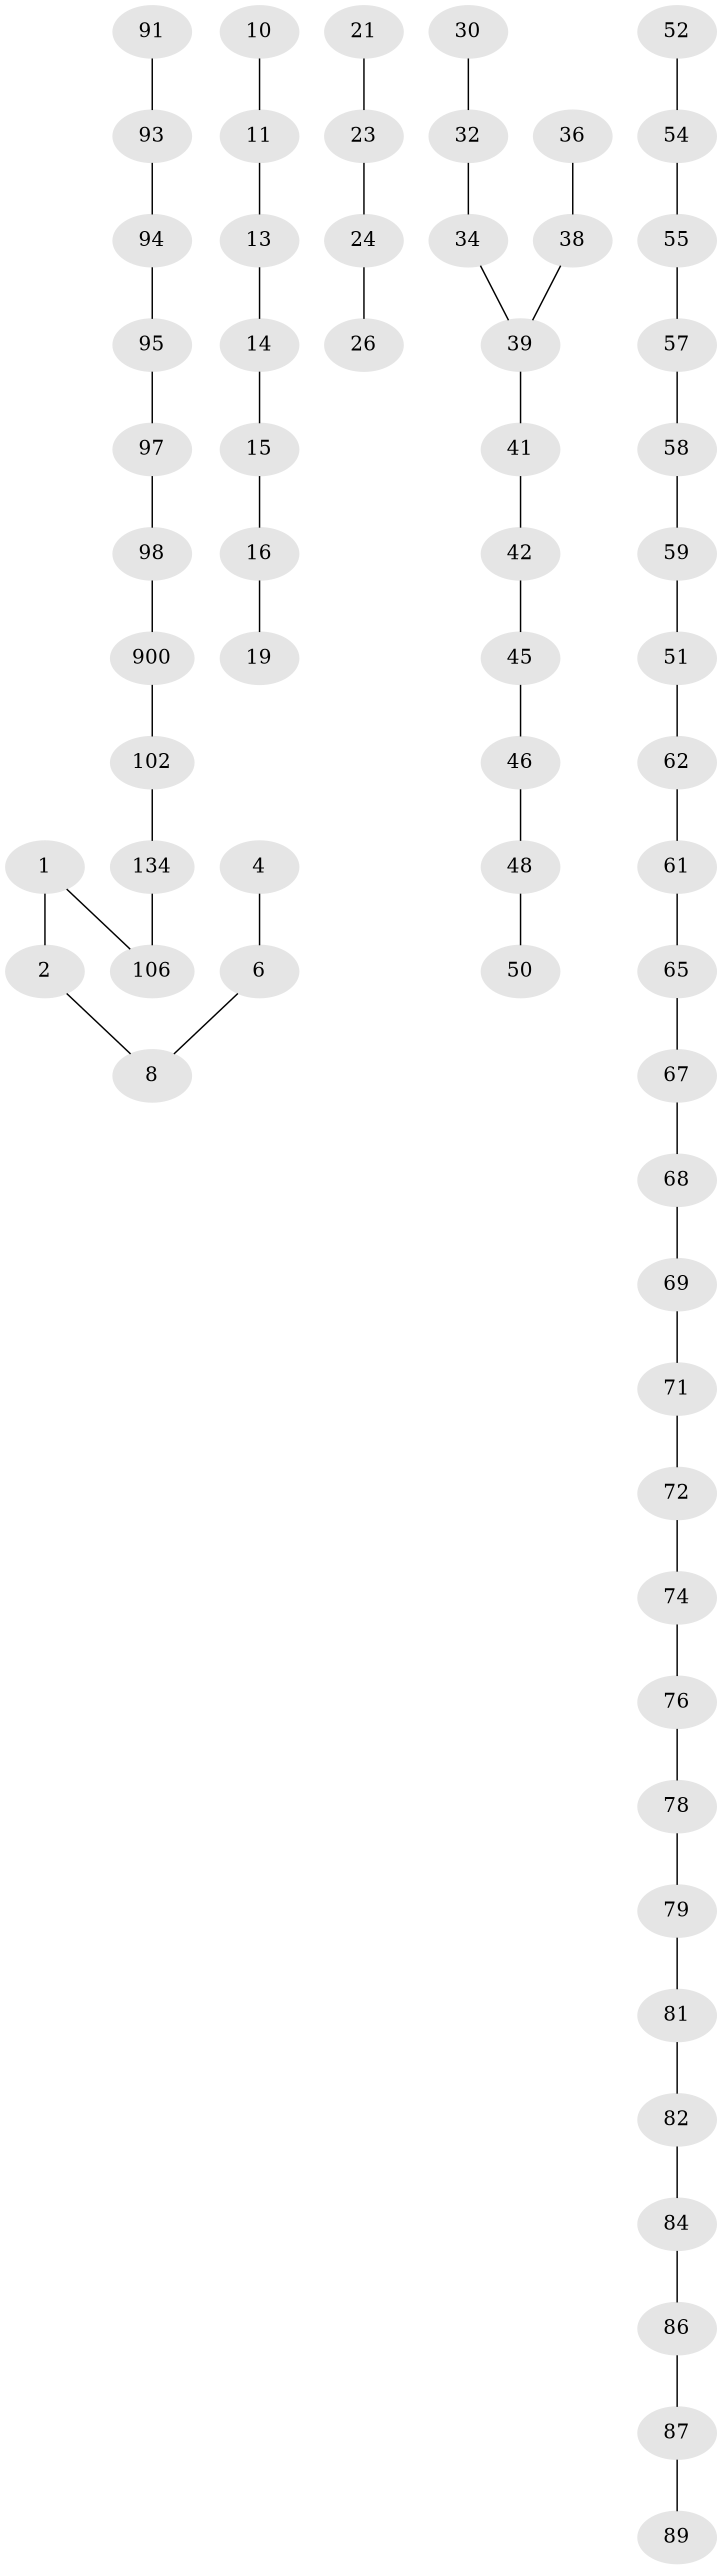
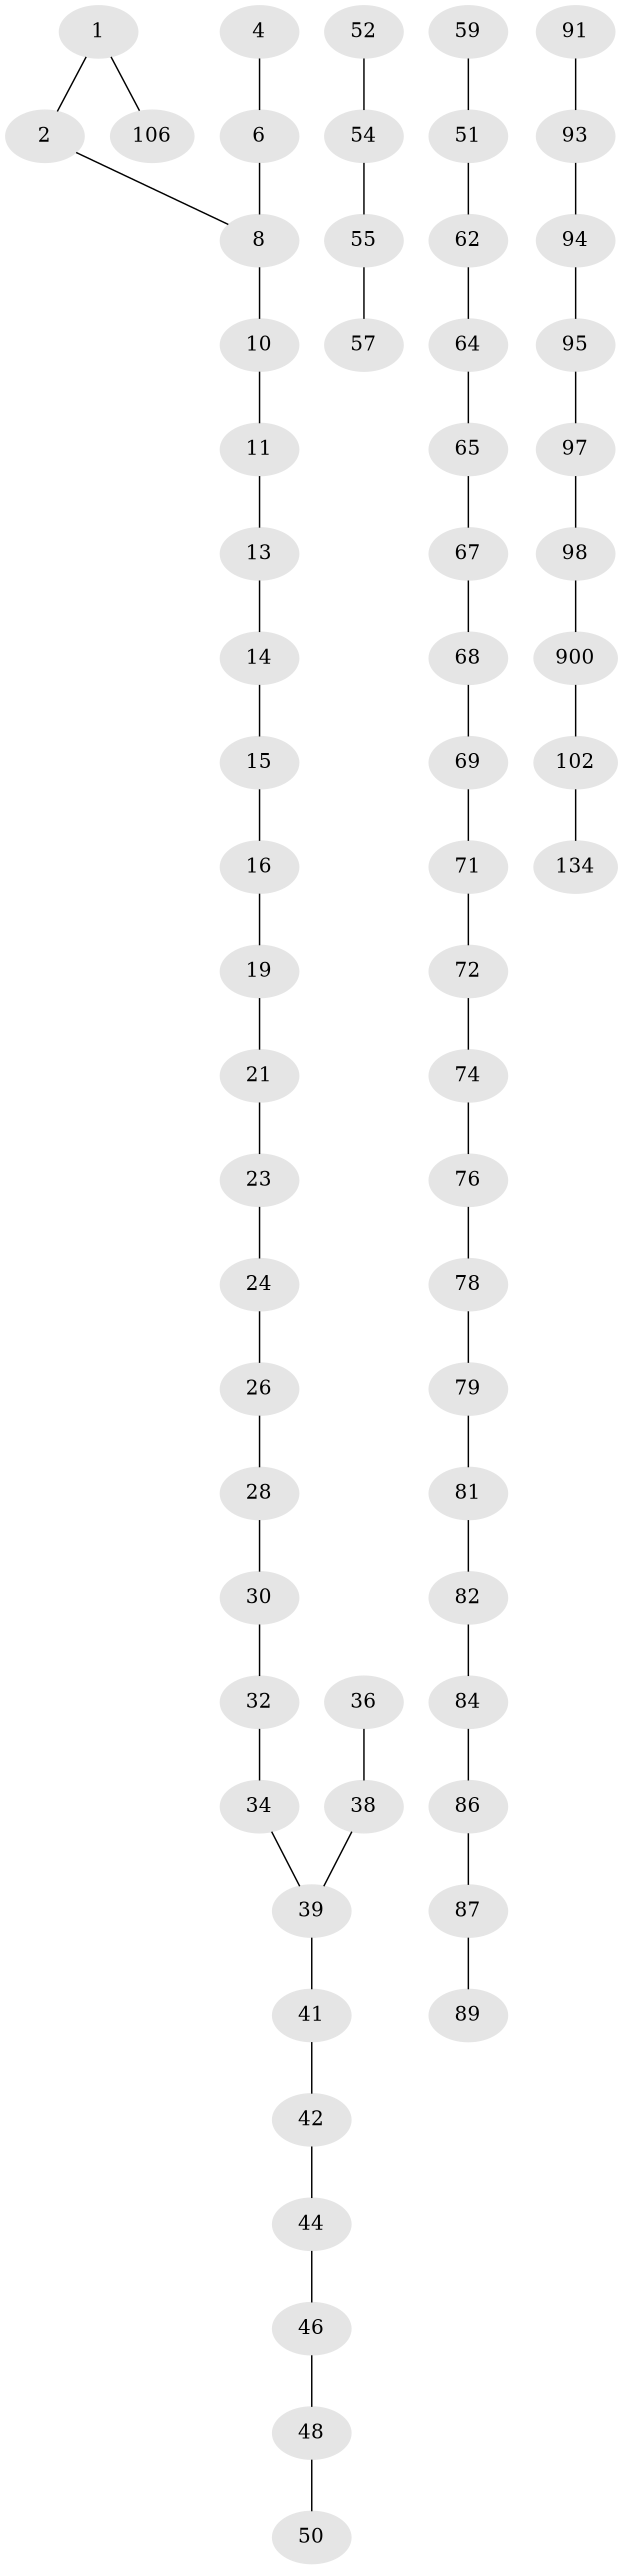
edge "8" -- "10": added
node "58": removed
node "45": label "45" -> "44"
node "61": label "61" -> "64"
edge "134" -- "106": removed
edge "19" -- "21": added
node "28": added
